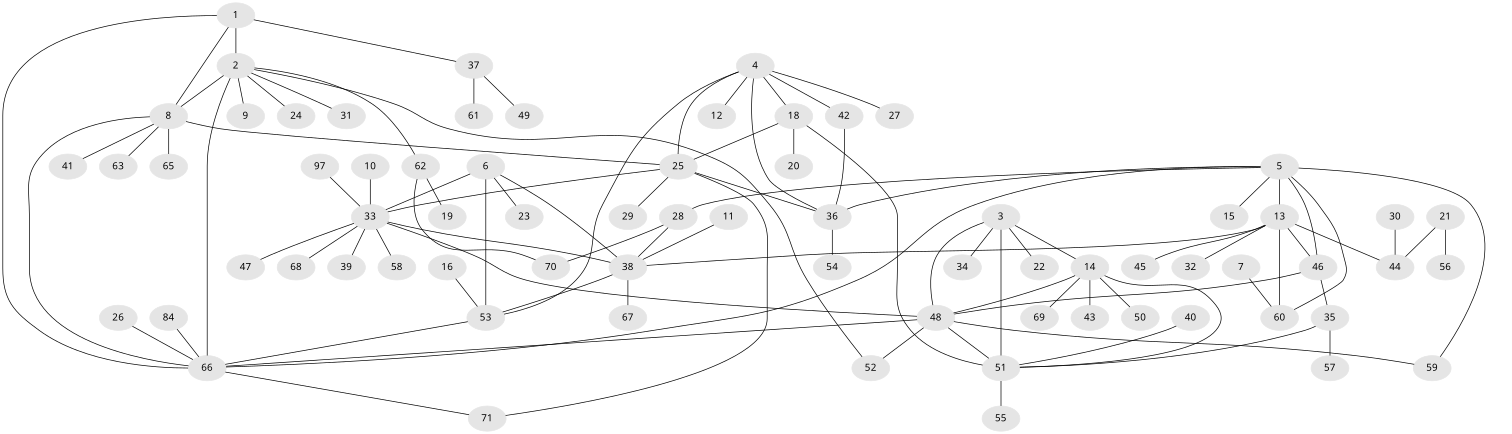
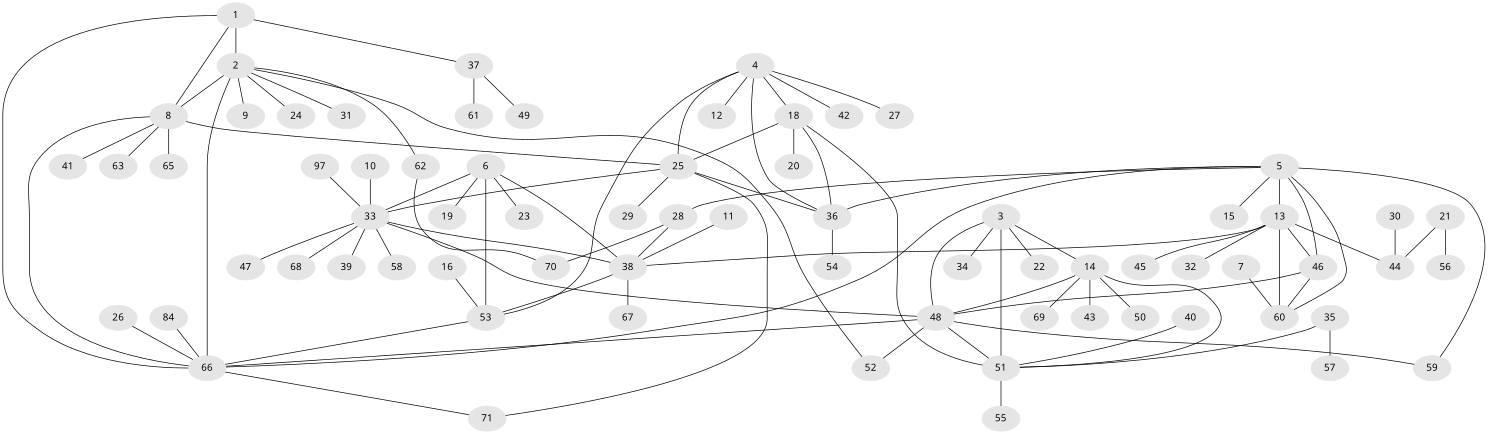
edge "42" -- "36": now "18" -- "36"
edge "62" -- "19": now "6" -- "19"
edge "46" -- "35": now "46" -- "60"
